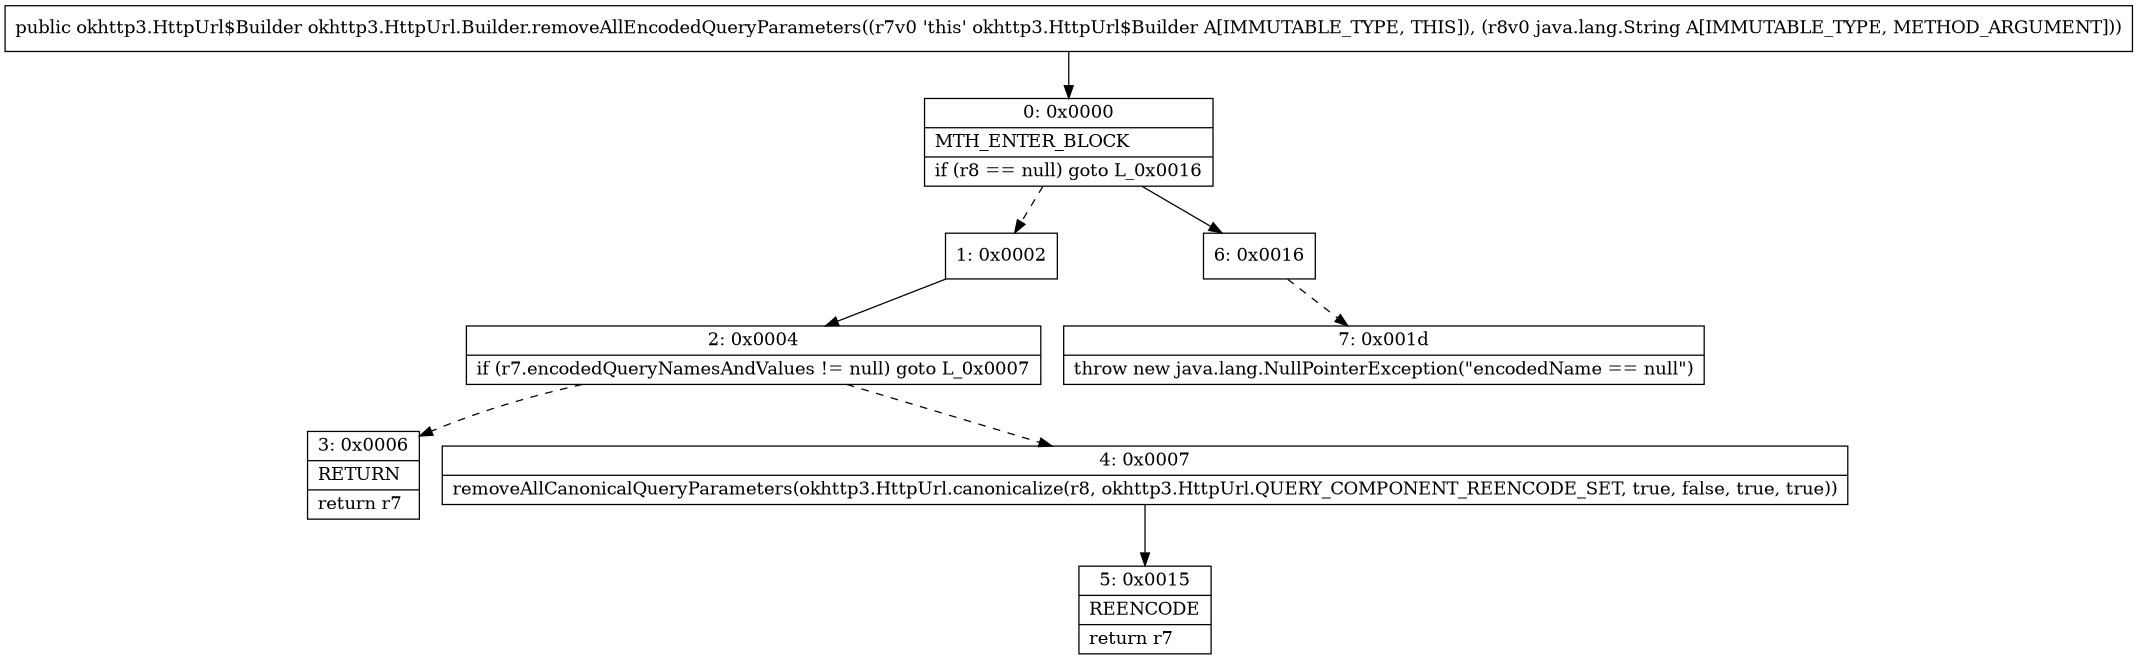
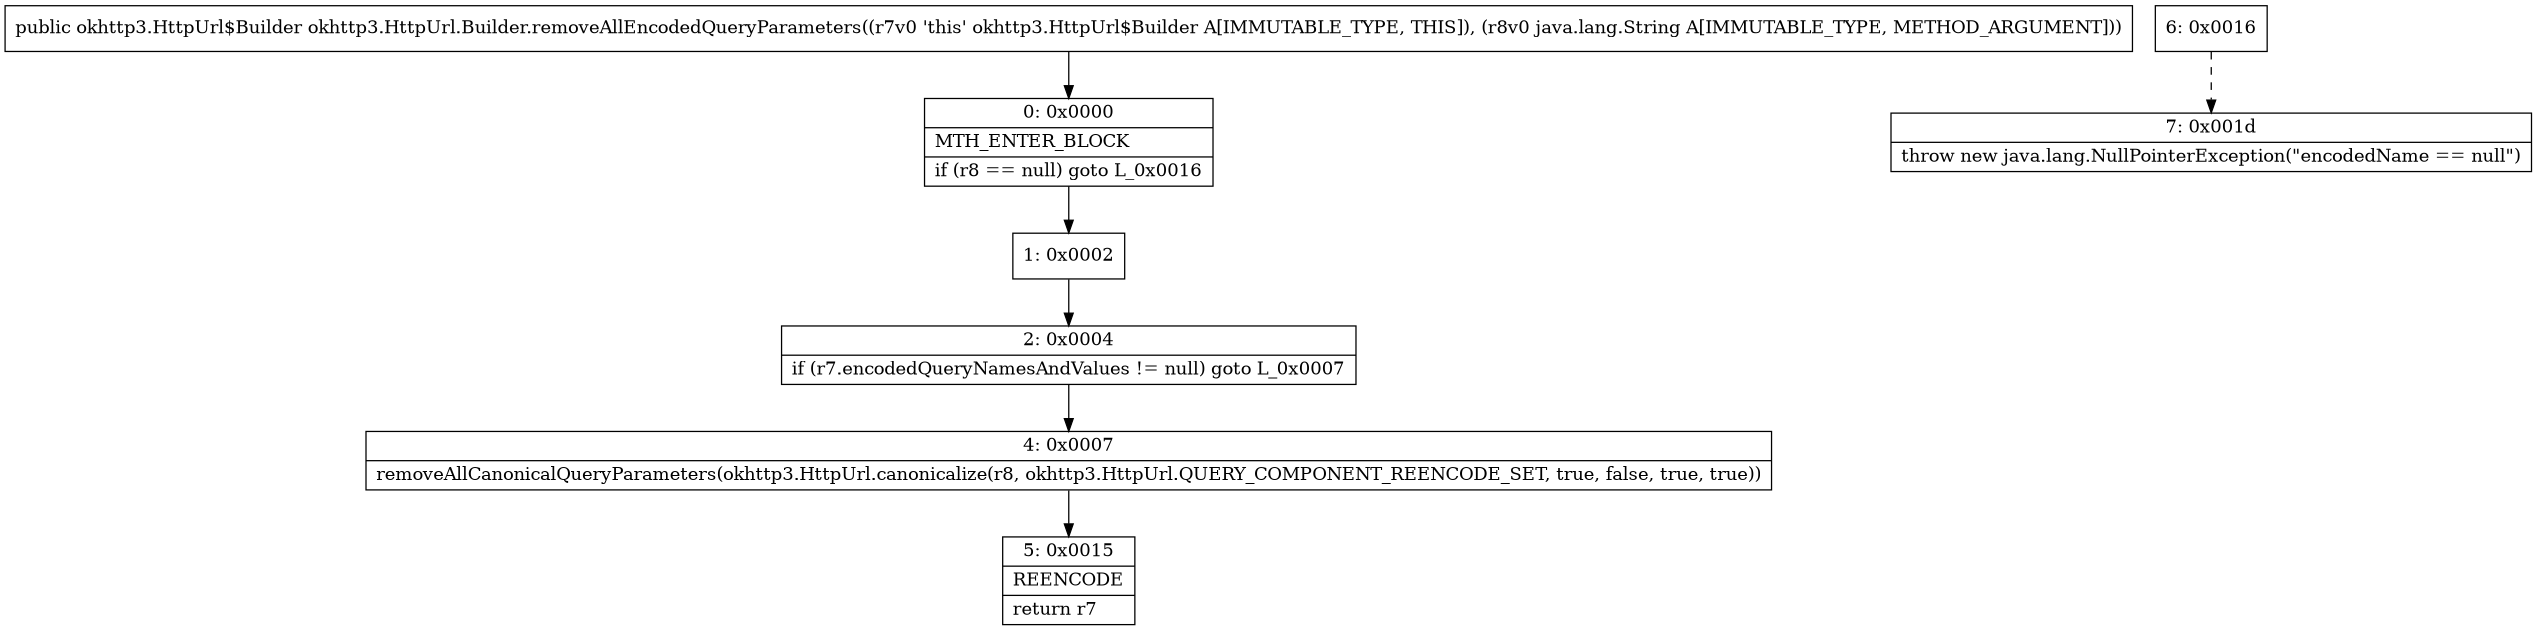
edge "0: 0x0000" -> "1: 0x0002": style dashed -> solid
edge "0: 0x0000" -> "6: 0x0016": removed
edge "2: 0x0004" -> "4: 0x0007": style dashed -> solid
node "3: 0x0006": removed
